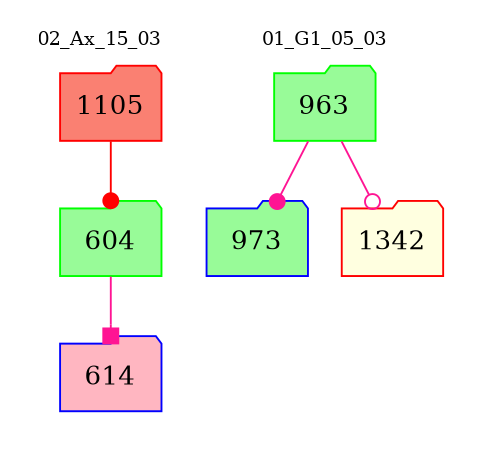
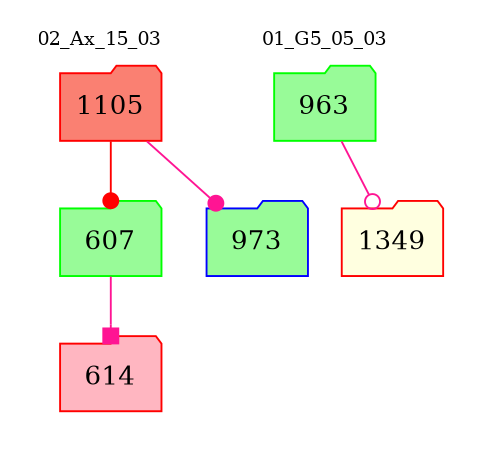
cluster "01_G1_05_03": label "01_G1_05_03" -> "01_G5_05_03"
edge "963" -> "973": now "1105" -> "973"
node "604": label "604" -> "607"
node "1342": label "1342" -> "1349"
node "614": color blue -> red
